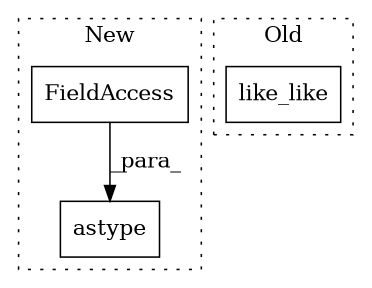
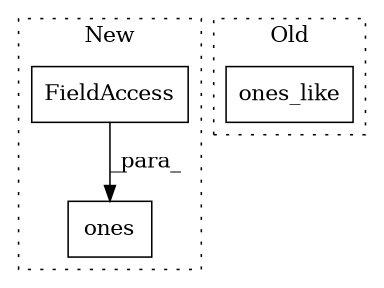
node "like_like": label "like_like" -> "ones_like"
node "astype": label "astype" -> "ones"
